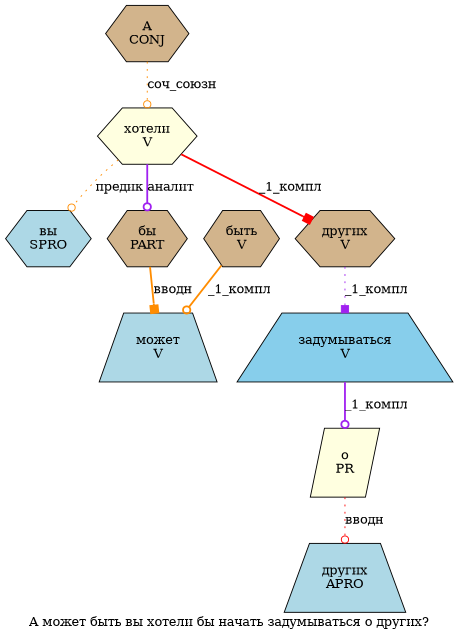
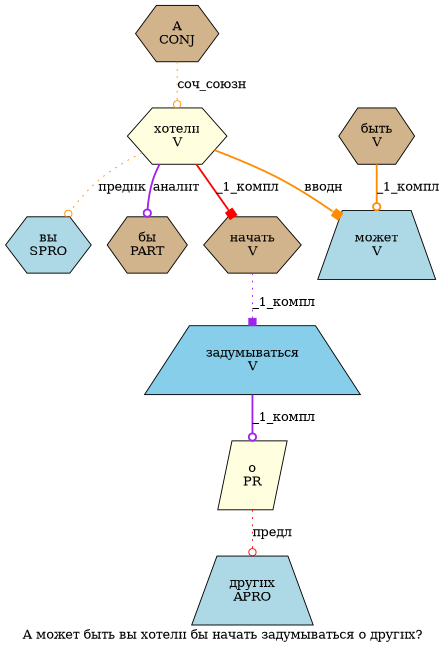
node "других V": label "других V" -> "начать V"
edge "бы PART" -> "может V": now "хотели V" -> "может V"
edge "о PR" -> "других APRO": label "вводн" -> "предл"
